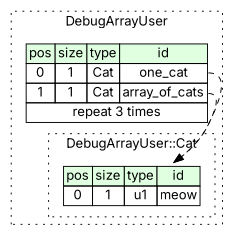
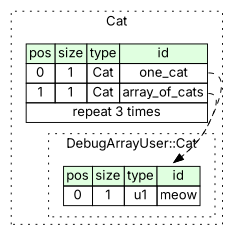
cluster "DebugArrayUser": label "DebugArrayUser" -> "Cat"
